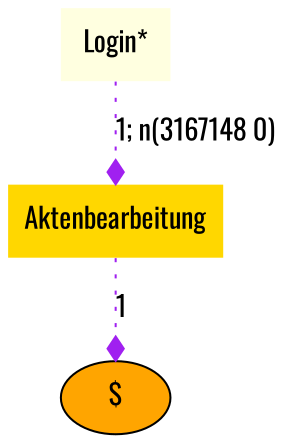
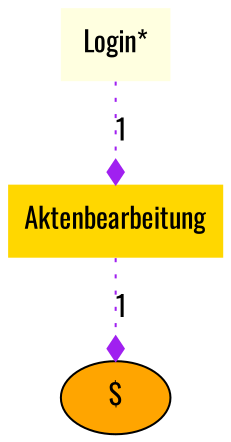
edge "Login*" -> "Aktenbearbeitung": label "1; n(3167148 0)" -> "1"
